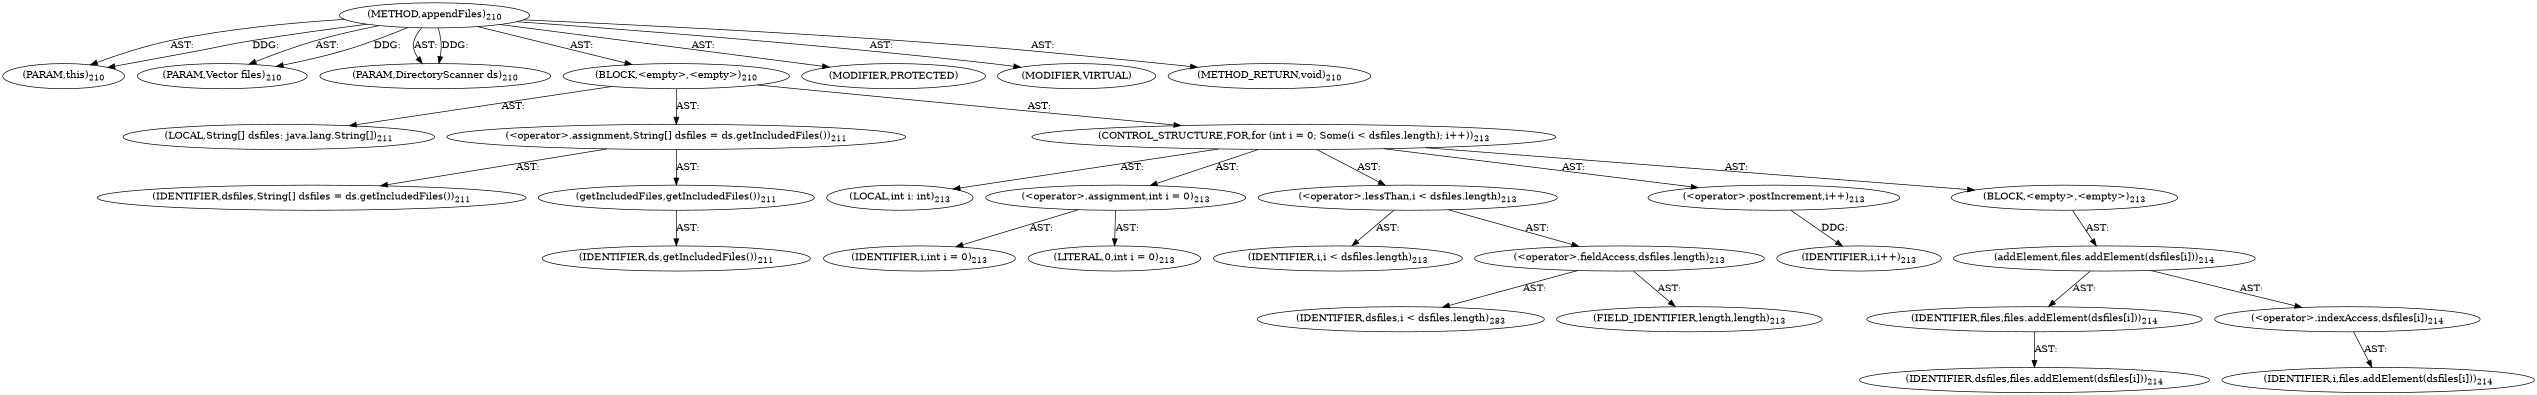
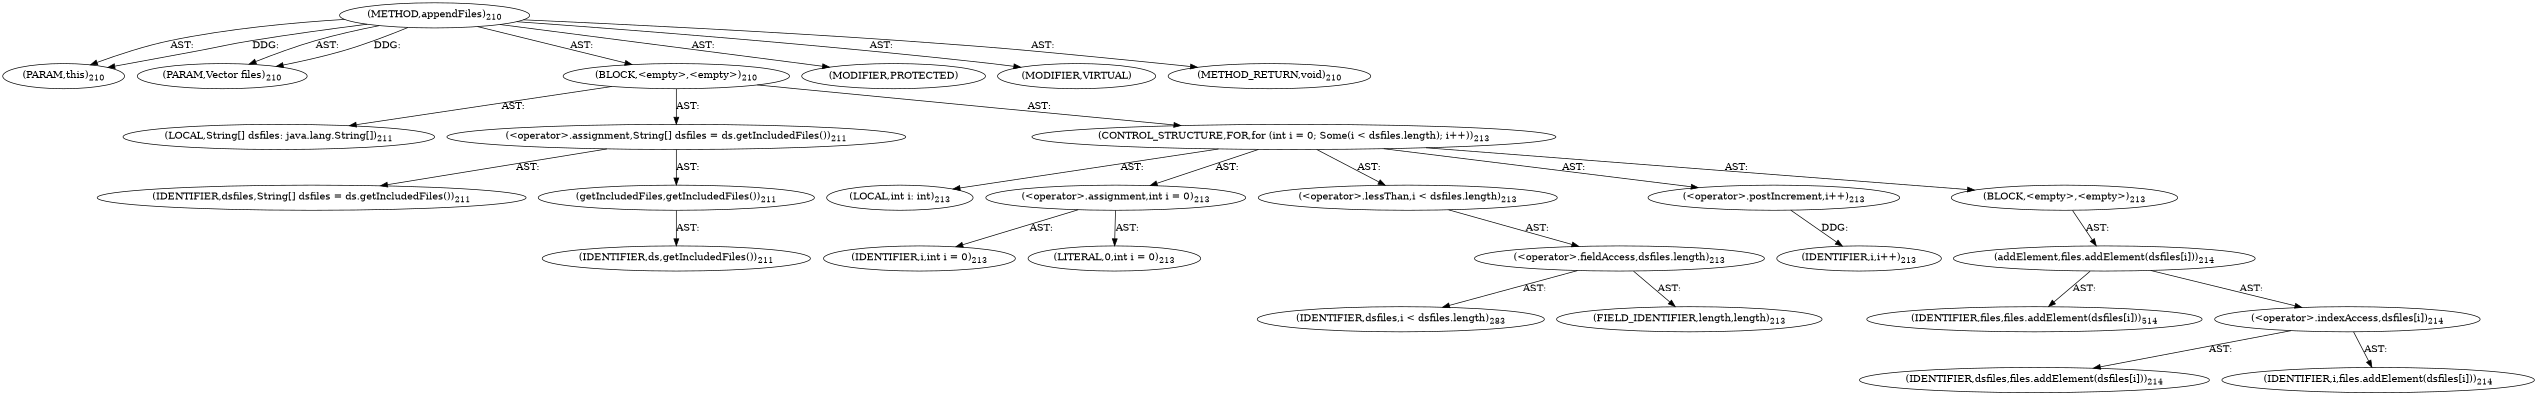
node "(PARAM,DirectoryScanner ds)": removed
node "(IDENTIFIER,i,i < dsfiles.length)": removed
node "(IDENTIFIER,files,files.addElement(dsfiles[i]))": text "214" -> "514"
edge "(IDENTIFIER,files,files.addElement(dsfiles[i]))" -> "(IDENTIFIER,dsfiles,files.addElement(dsfiles[i]))": now "(<operator>.indexAccess,dsfiles[i])" -> "(IDENTIFIER,dsfiles,files.addElement(dsfiles[i]))"
